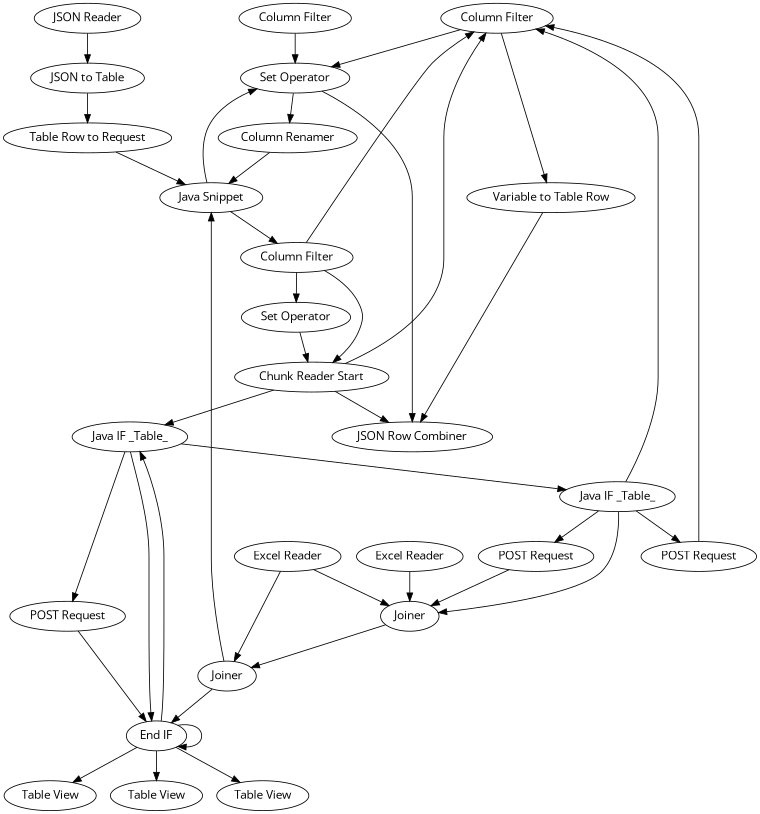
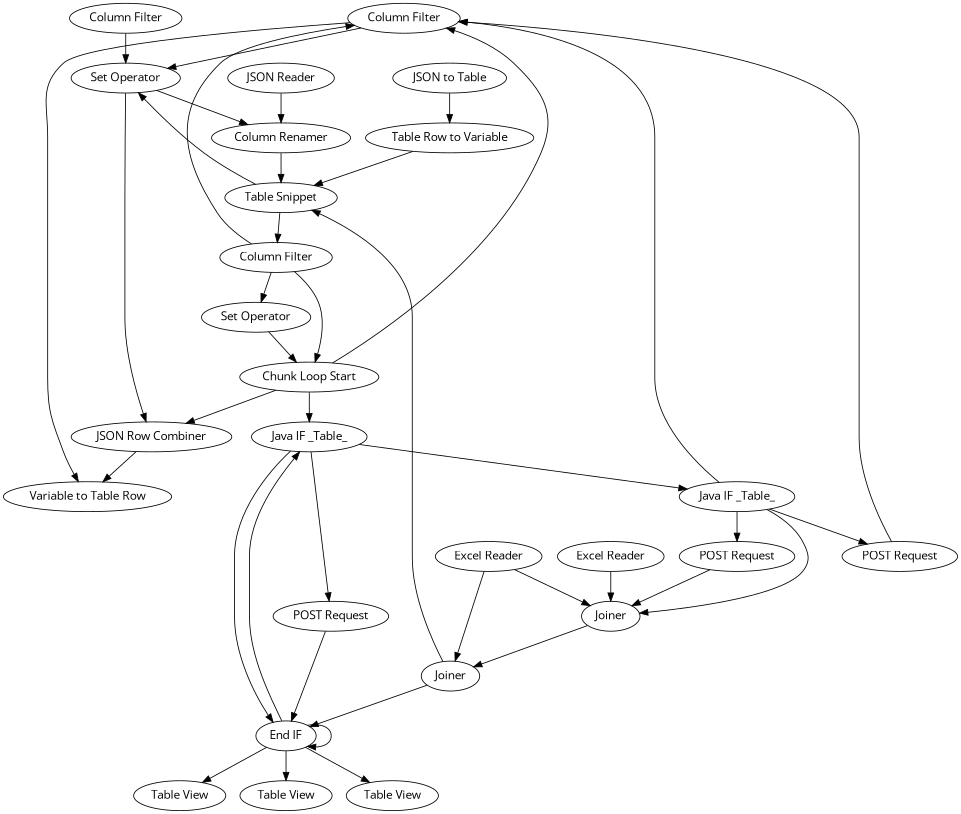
edge "JSON Reader" -> "JSON to Table": now "JSON Reader" -> "Column Renamer"
node "Table Row to Request": label "Table Row to Request" -> "Table Row to Variable"
node "Java Snippet": label "Java Snippet" -> "Table Snippet"
edge "Variable to Table Row" -> "JSON Row Combiner": reversed
node "Chunk Reader Start": label "Chunk Reader Start" -> "Chunk Loop Start"
